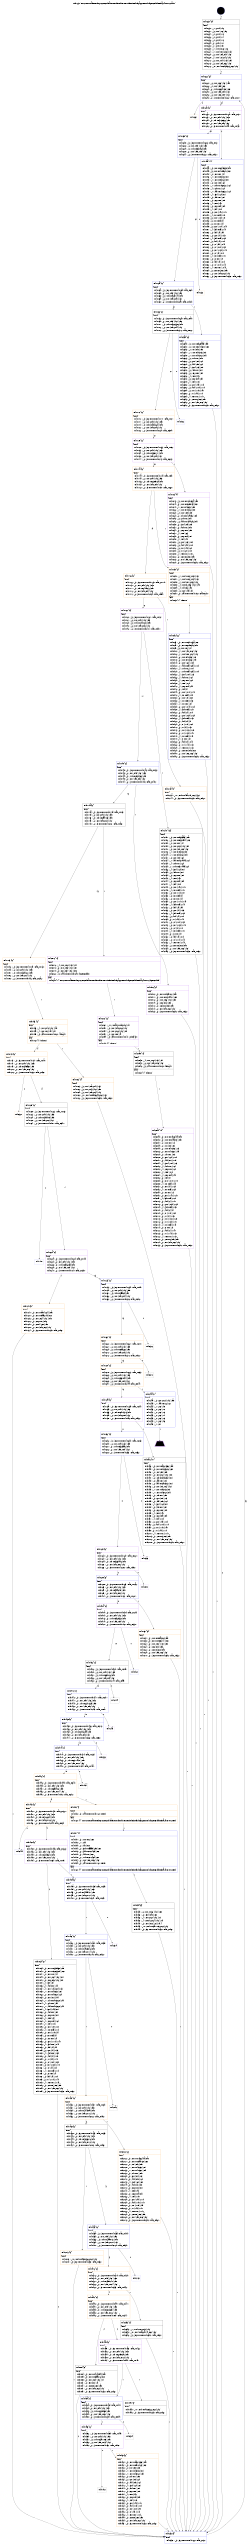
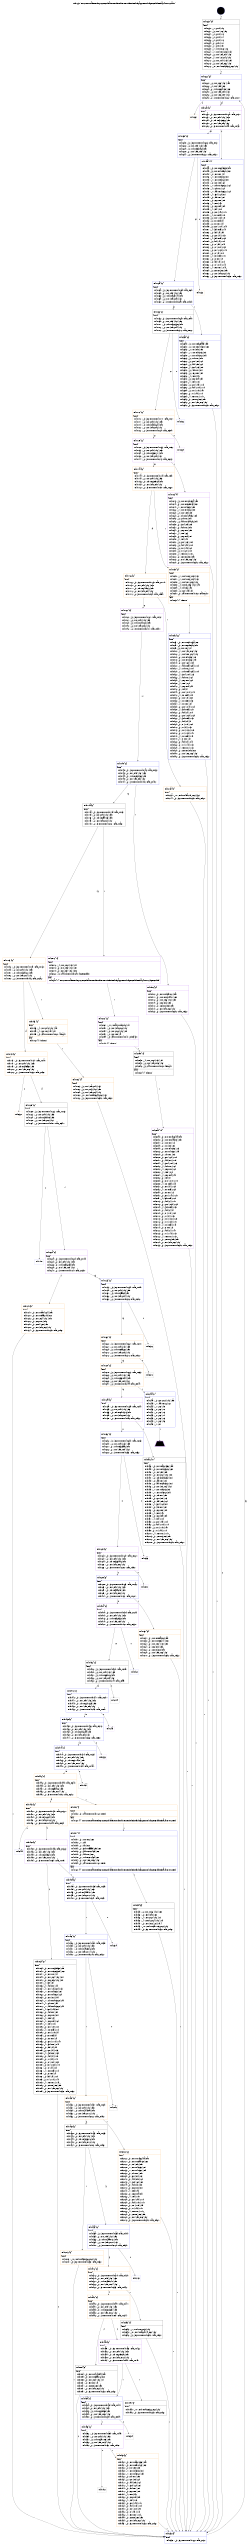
node "0x401c39": added
node "0x402401 [153]": removed
edge "0x401bf6 [13]" -> "0x4017f2 [28]": now "0x4017d6 [28]" -> "0x4017f2 [28]"
